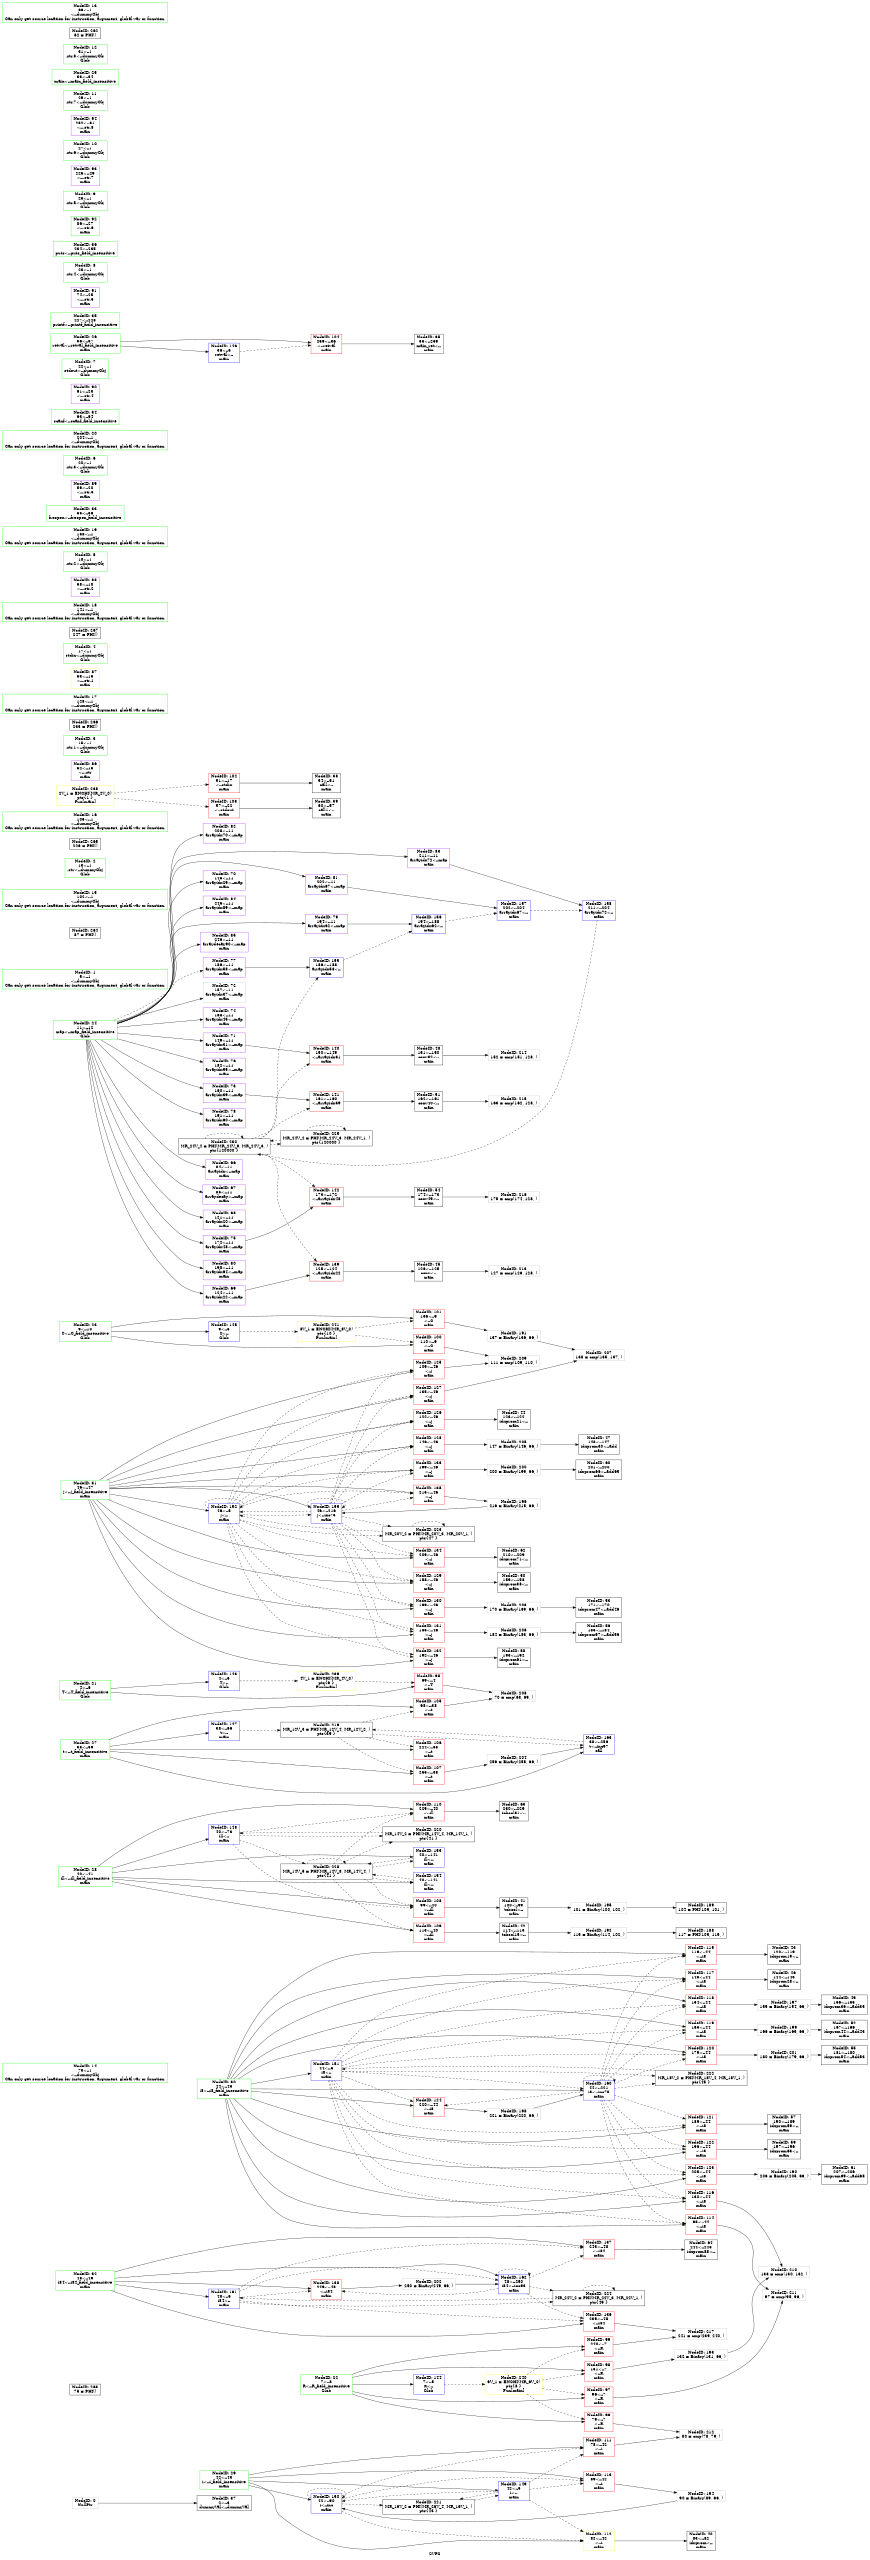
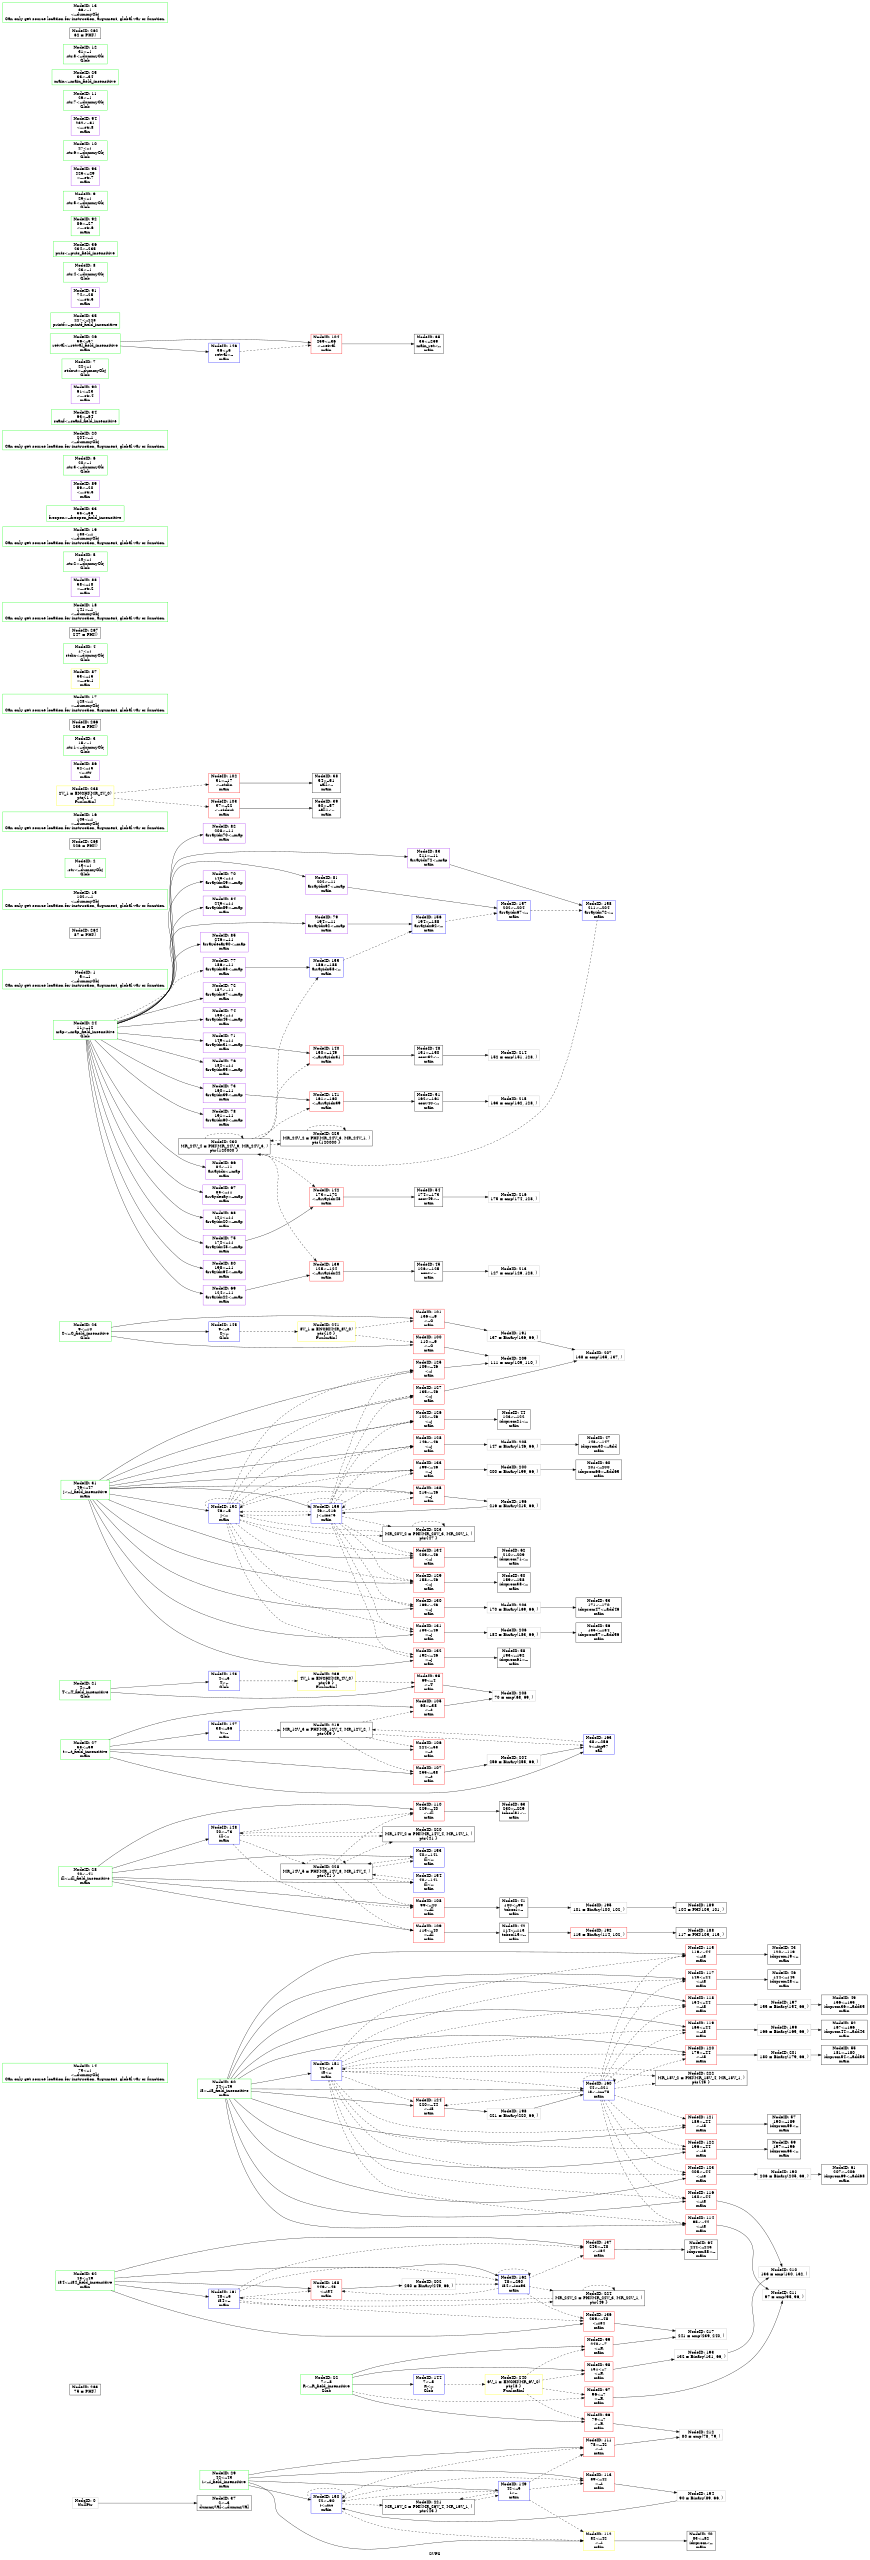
node "NodeID: 72": color grey -> purple
node "NodeID: 192": color grey -> red
edge "NodeID: 202" -> "NodeID: 162": style solid -> dashed
edge "NodeID: 22" -> "NodeID: 97": style solid -> dashed
